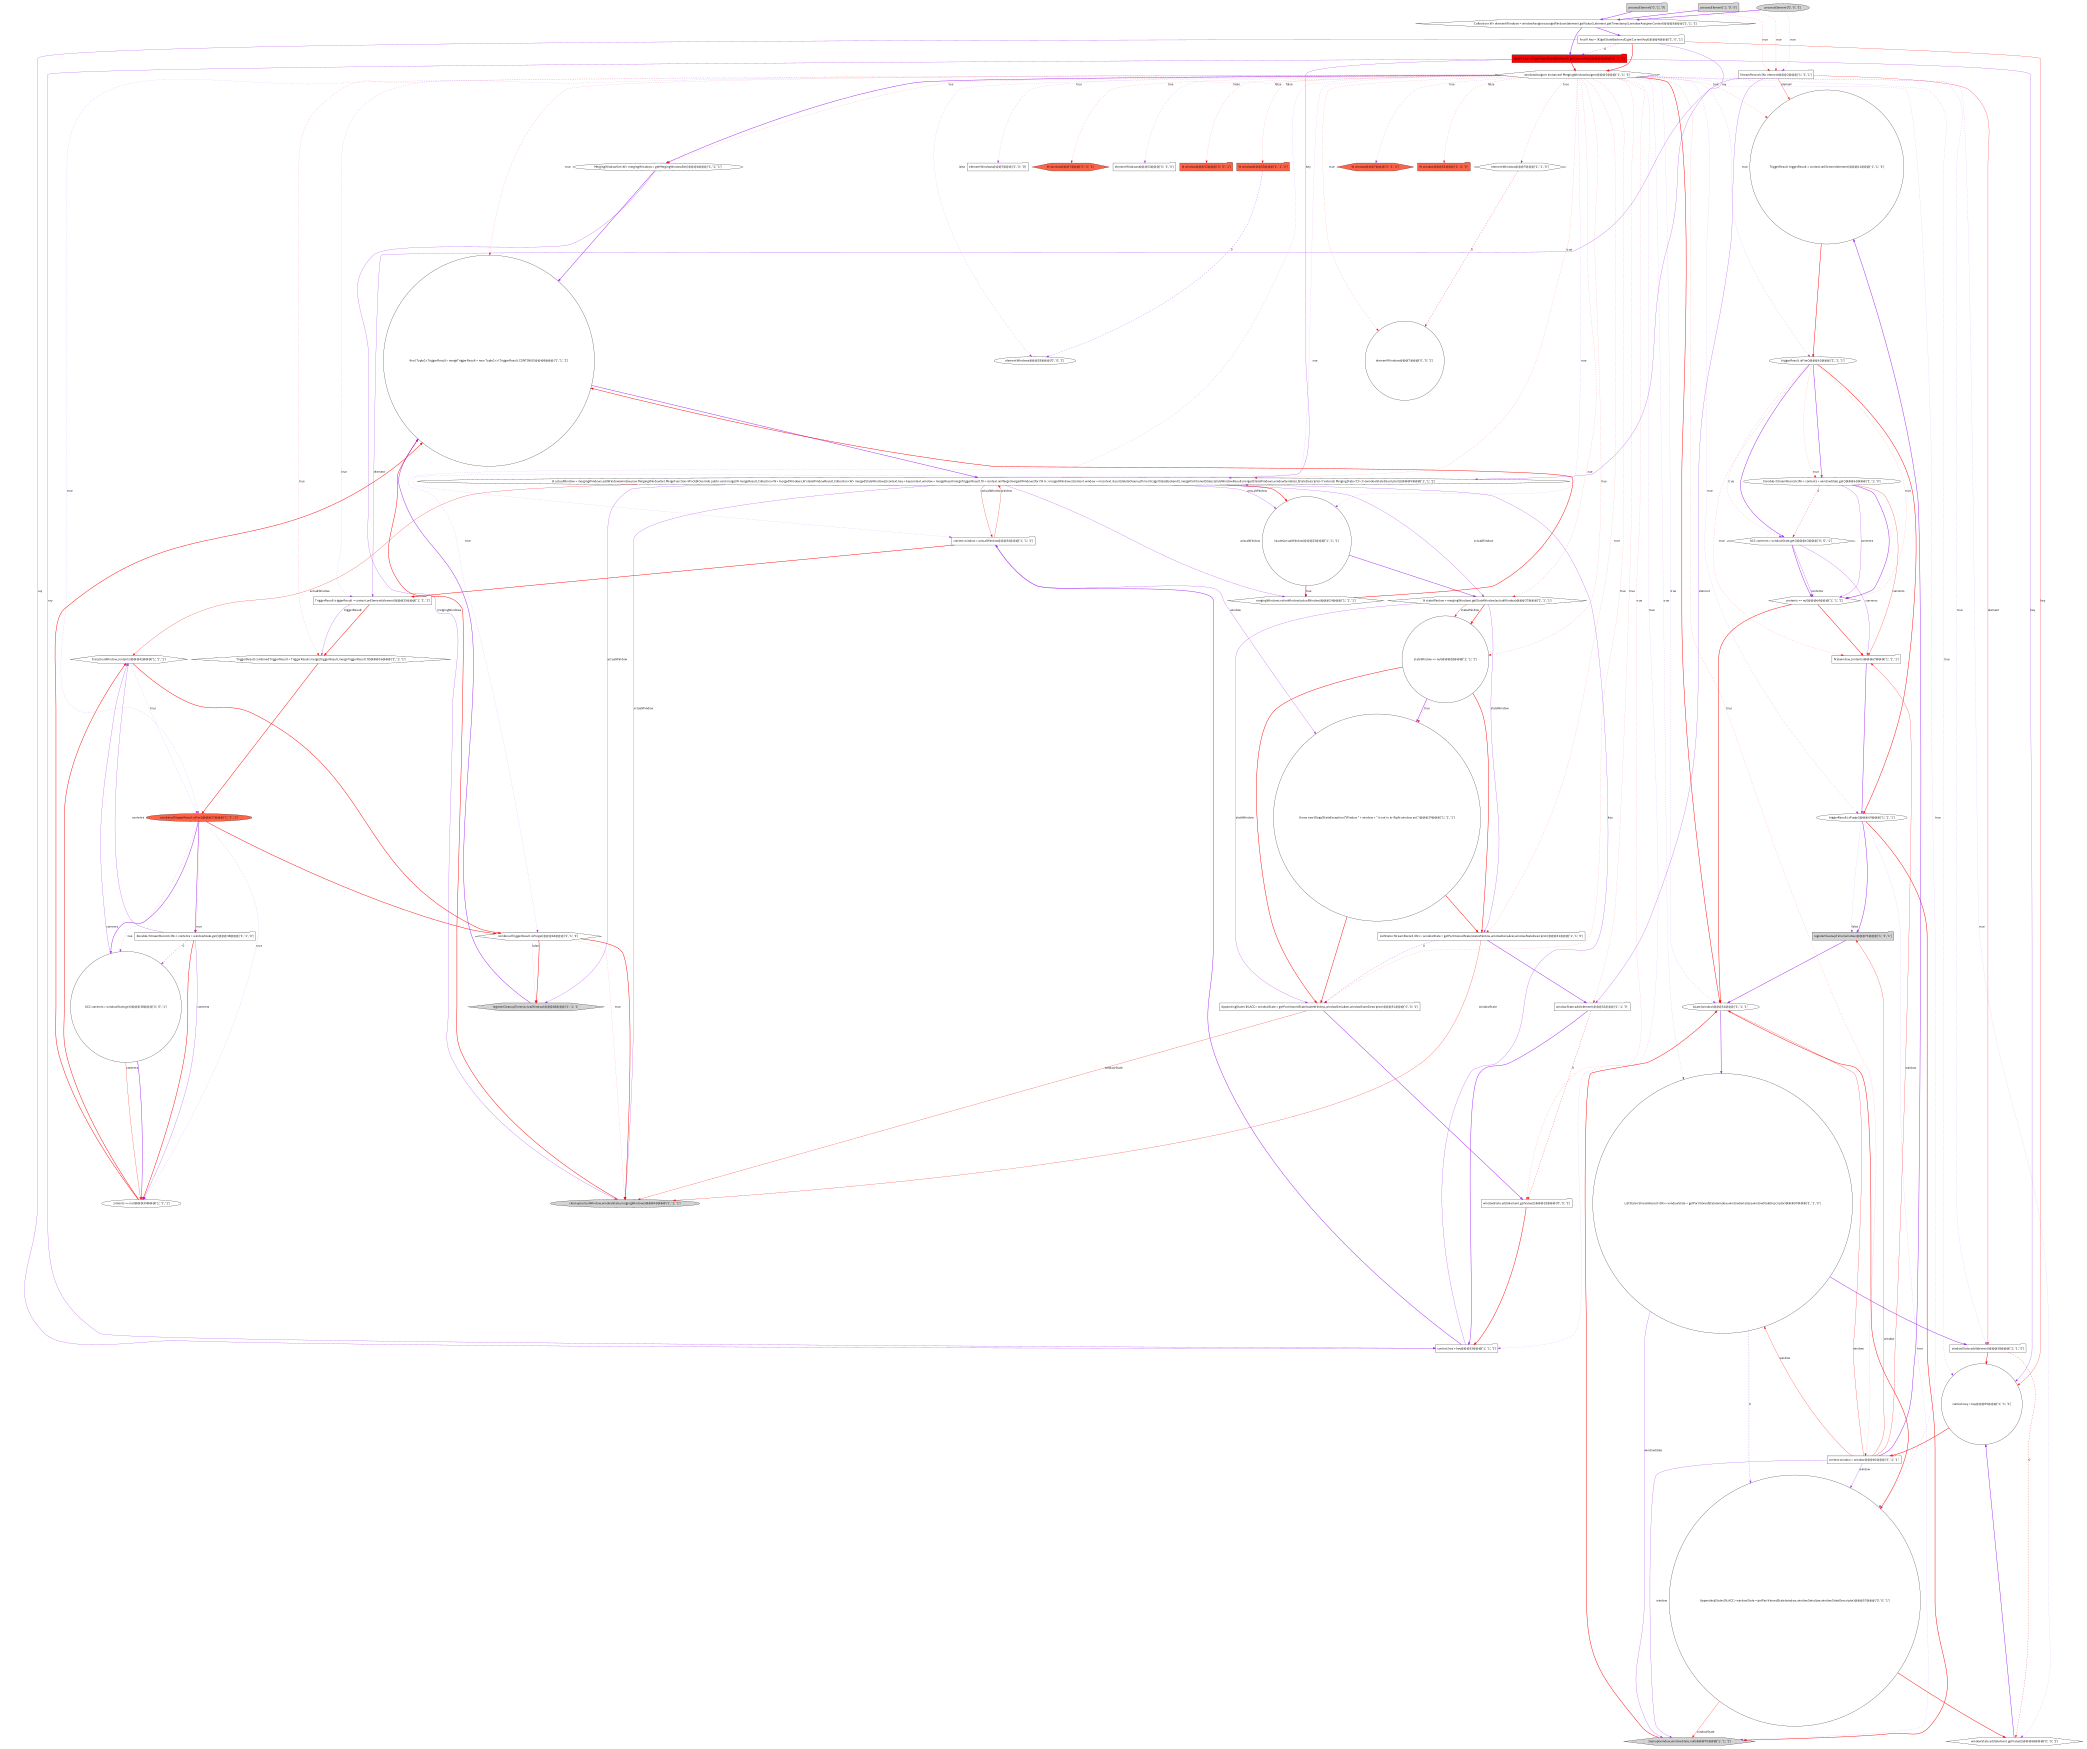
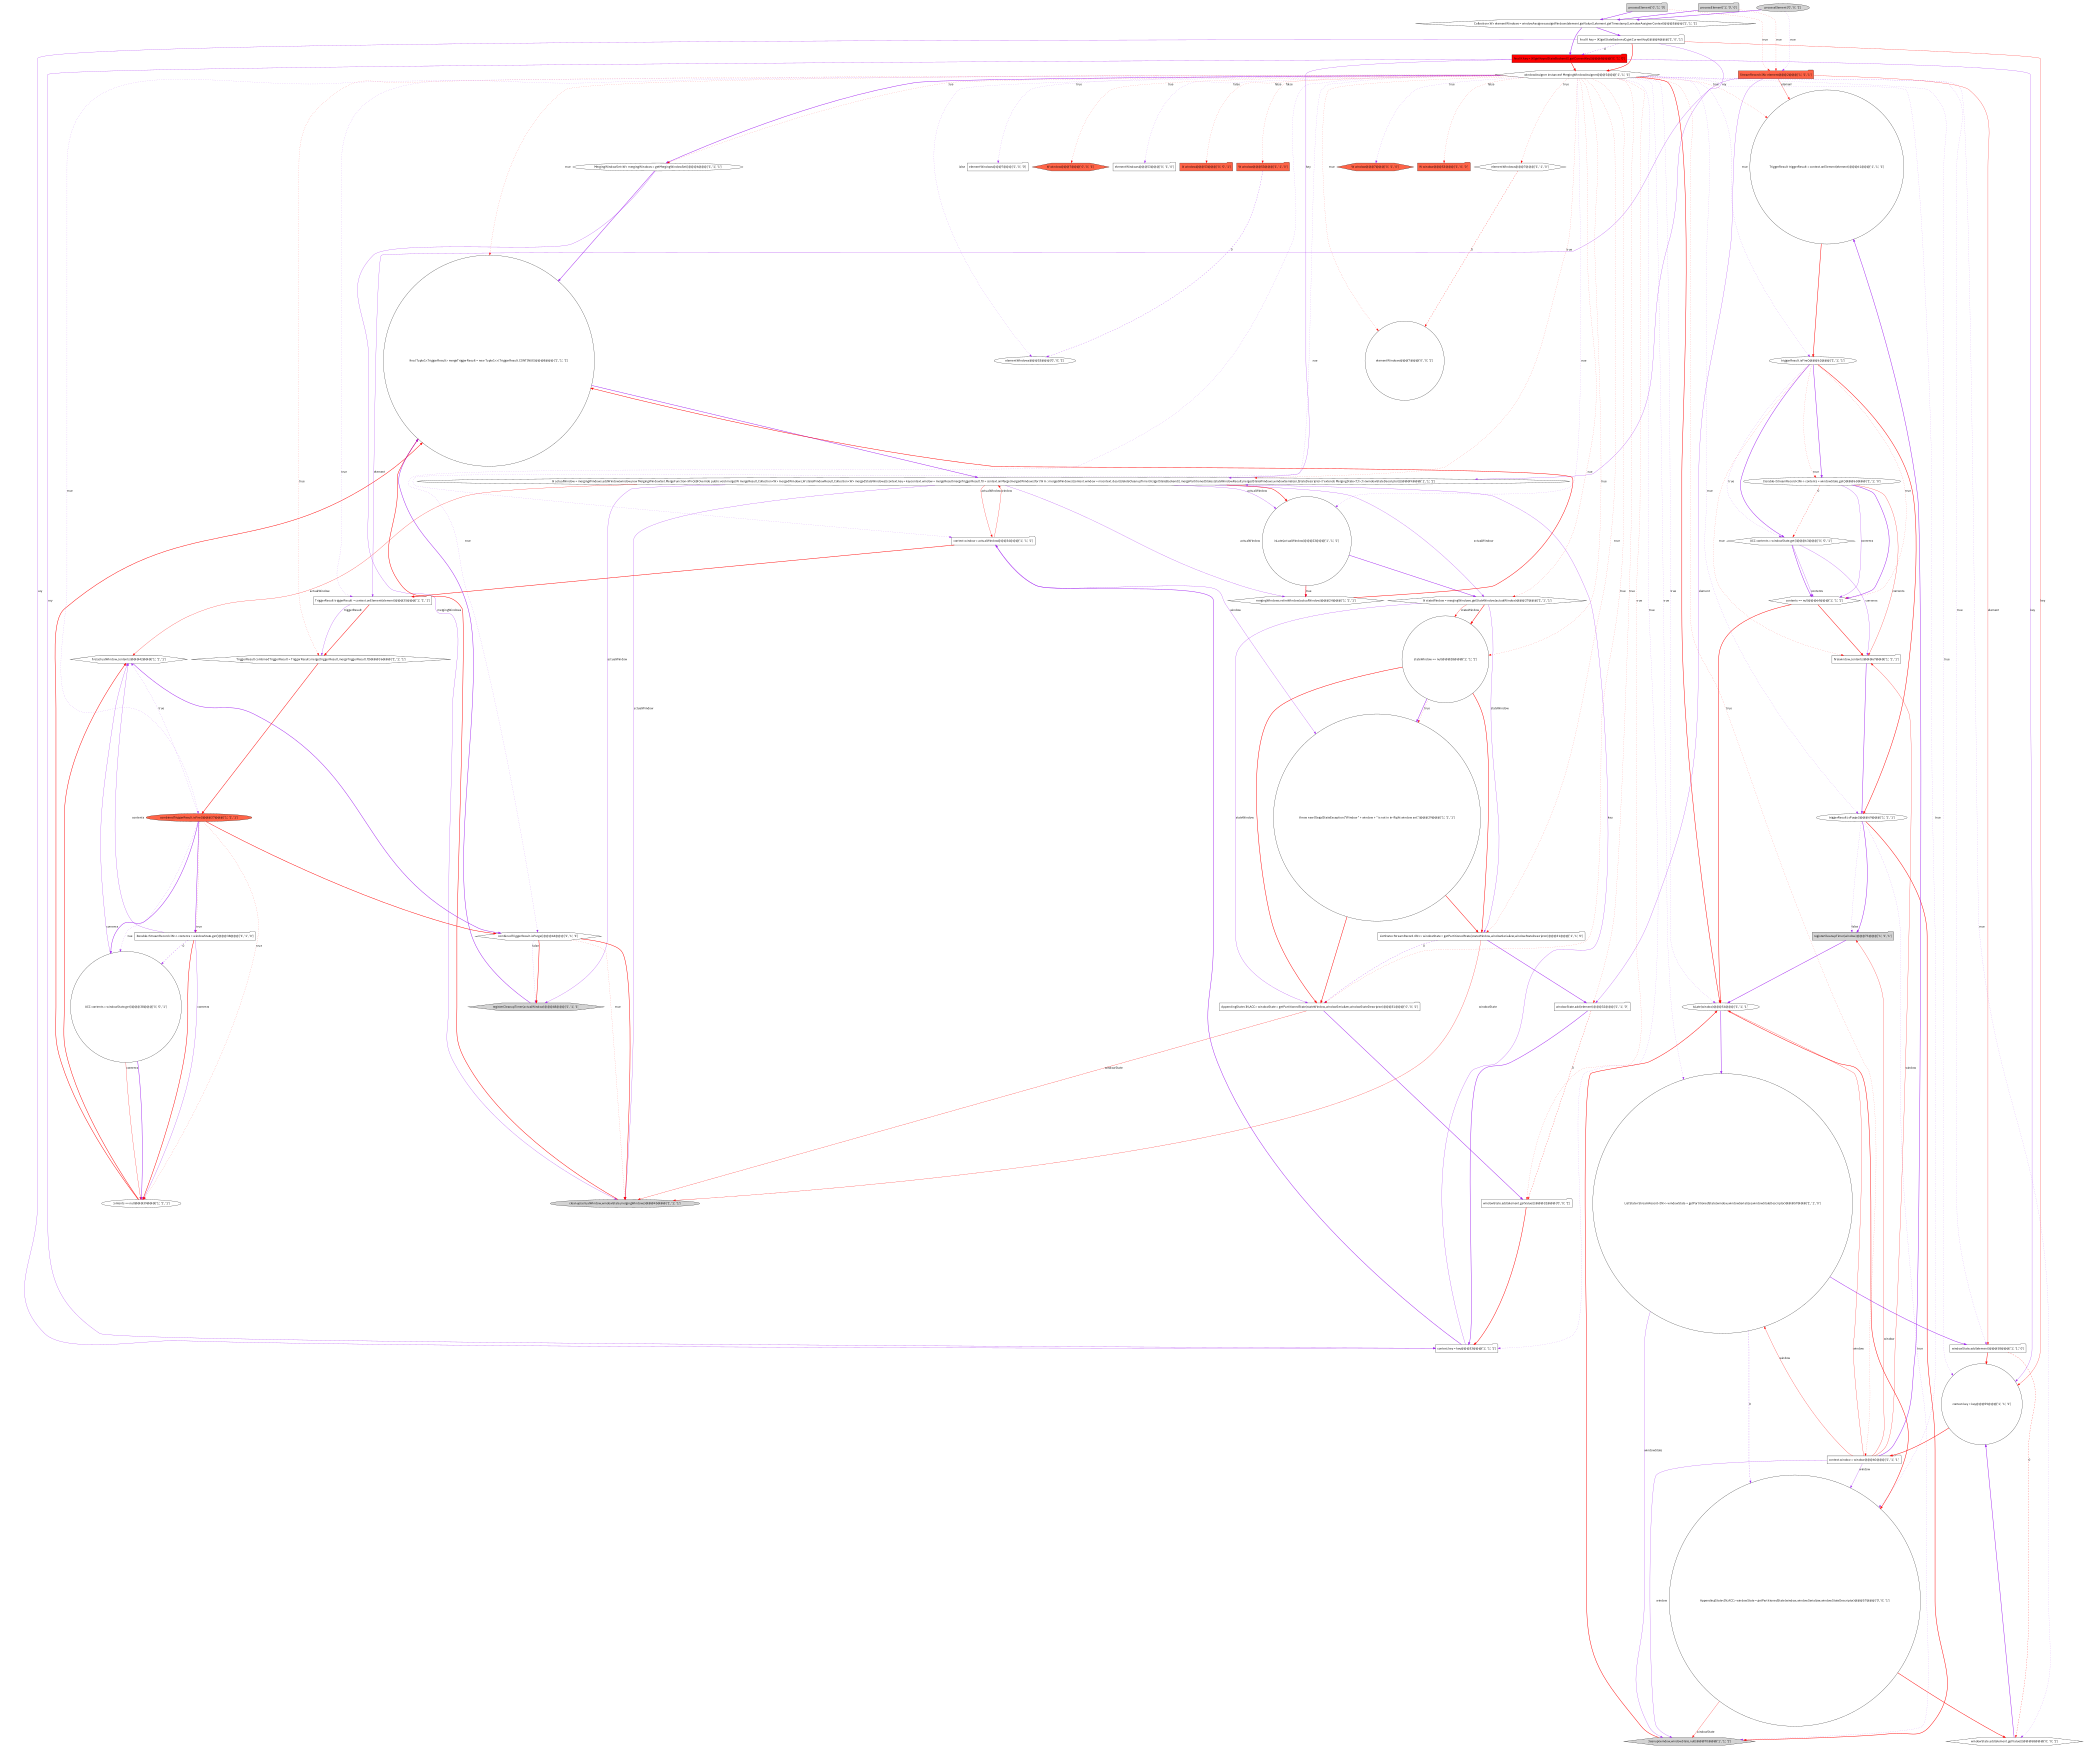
node "StreamRecord<IN> element@@@2@@@['1', '1', '1']": fillcolor white -> tomato
edge "fire(actualWindow,contents)@@@42@@@['1', '1', '1']" -> "combinedTriggerResult.isFire()@@@37@@@['1', '1', '1']": reversed
edge "fire(actualWindow,contents)@@@42@@@['1', '1', '1']" -> "combinedTriggerResult.isPurge()@@@44@@@['1', '1', '1']": color red -> purple
edge "combinedTriggerResult.isFire()@@@37@@@['1', '1', '1']" -> "contents == null@@@39@@@['1', '1', '1']": color purple -> red
